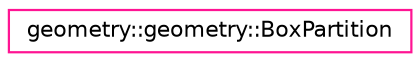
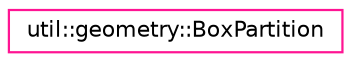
node "geometry::geometry::BoxPartition": label "geometry::geometry::BoxPartition" -> "util::geometry::BoxPartition"
